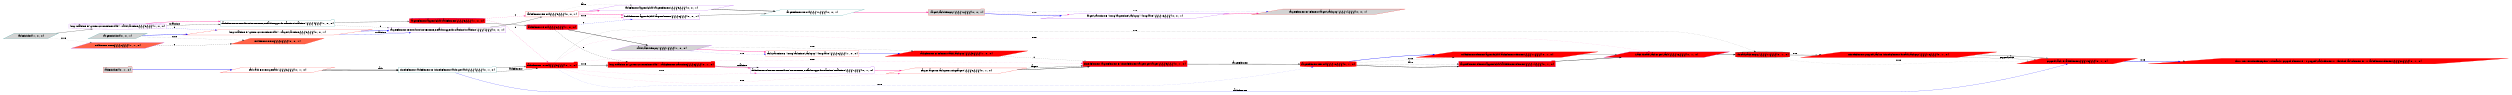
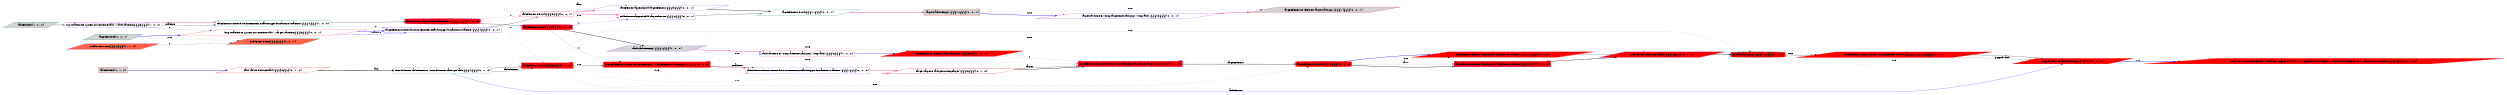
edge "taskFinished['1', '0', '0']" -> "BuildEvent event@@@2@@@['1', '1', '0']": removed, label "true"
node "BuildEvent event@@@2@@@['0', '0', '1']": color red -> teal
